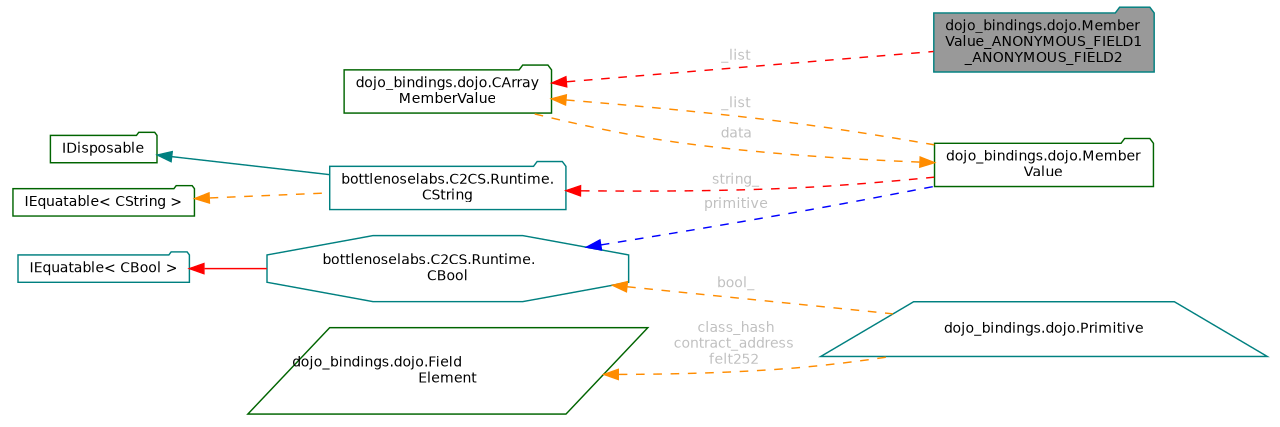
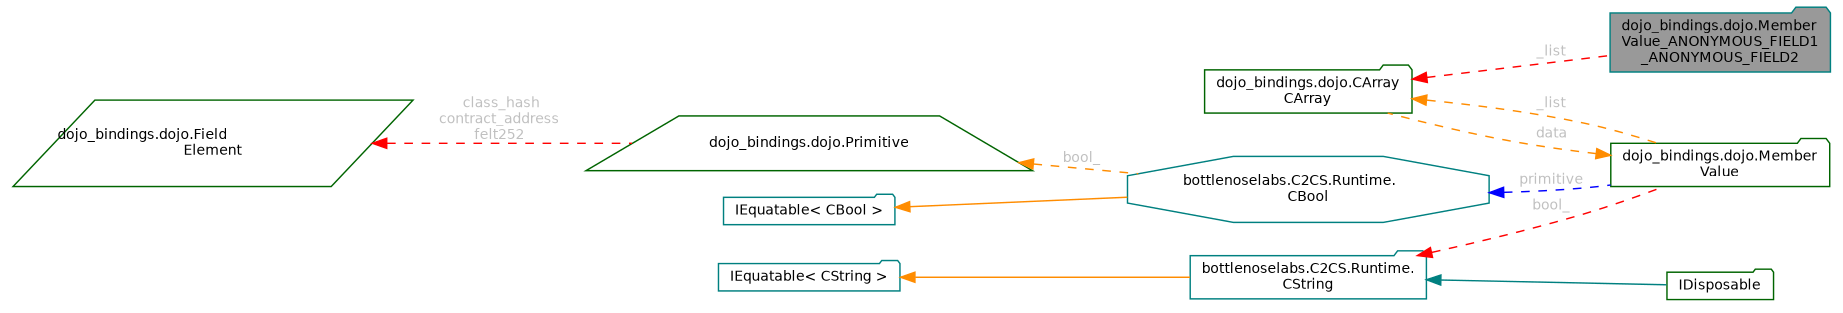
node "dojo_bindings.dojo.CArray MemberValue": label "dojo_bindings.dojo.CArray MemberValue" -> "dojo_bindings.dojo.CArray CArray"
edge "bottlenoselabs.C2CS.Runtime. CString" -> "IDisposable": reversed
edge "dojo_bindings.dojo.Member Value" -> "bottlenoselabs.C2CS.Runtime. CString": label " string_" -> " bool_"
edge "bottlenoselabs.C2CS.Runtime. CString" -> "IEquatable< CString >": style dashed -> solid
node "IEquatable< CString >": color darkgreen -> teal
edge "bottlenoselabs.C2CS.Runtime. CBool" -> "IEquatable< CBool >": color red -> darkorange
edge "dojo_bindings.dojo.Primitive" -> "bottlenoselabs.C2CS.Runtime. CBool": reversed
node "dojo_bindings.dojo.Primitive": color teal -> darkgreen
edge "dojo_bindings.dojo.Primitive" -> "dojo_bindings.dojo.Field Element": color darkorange -> red
